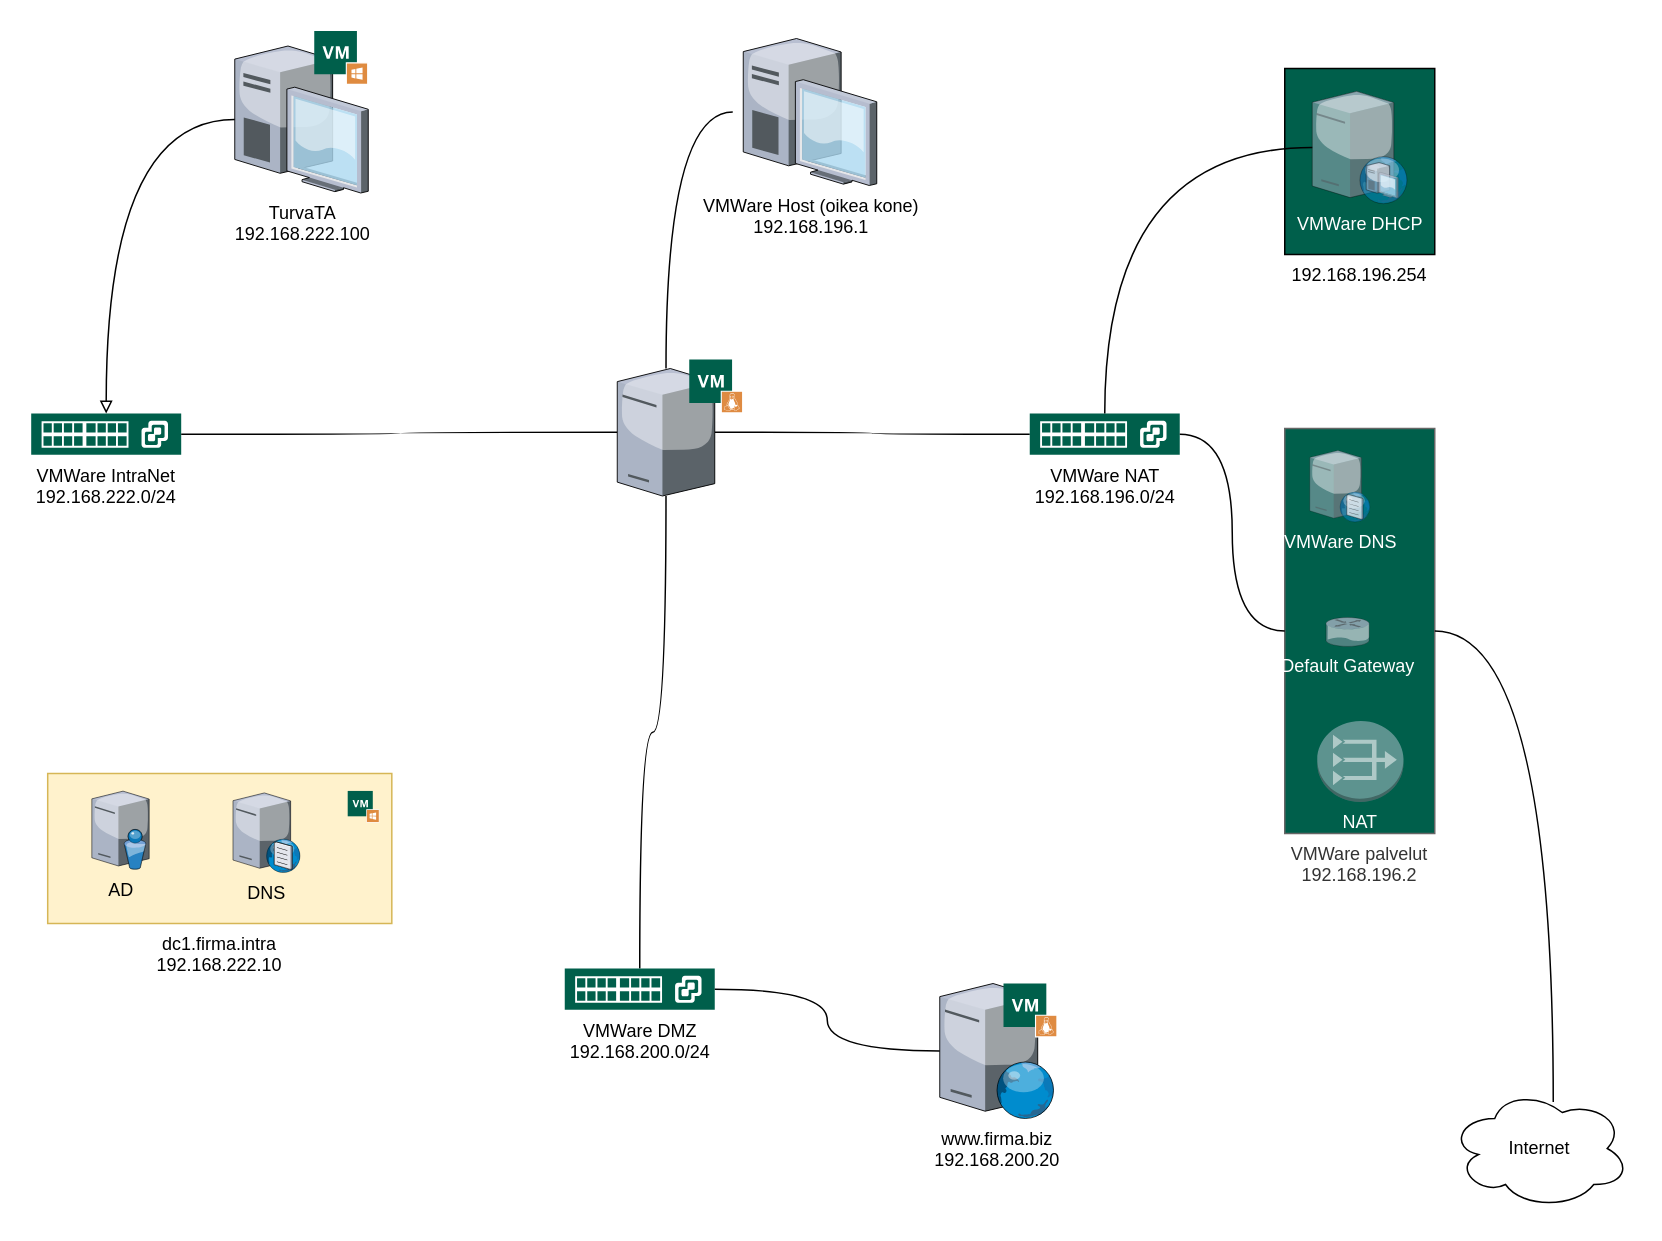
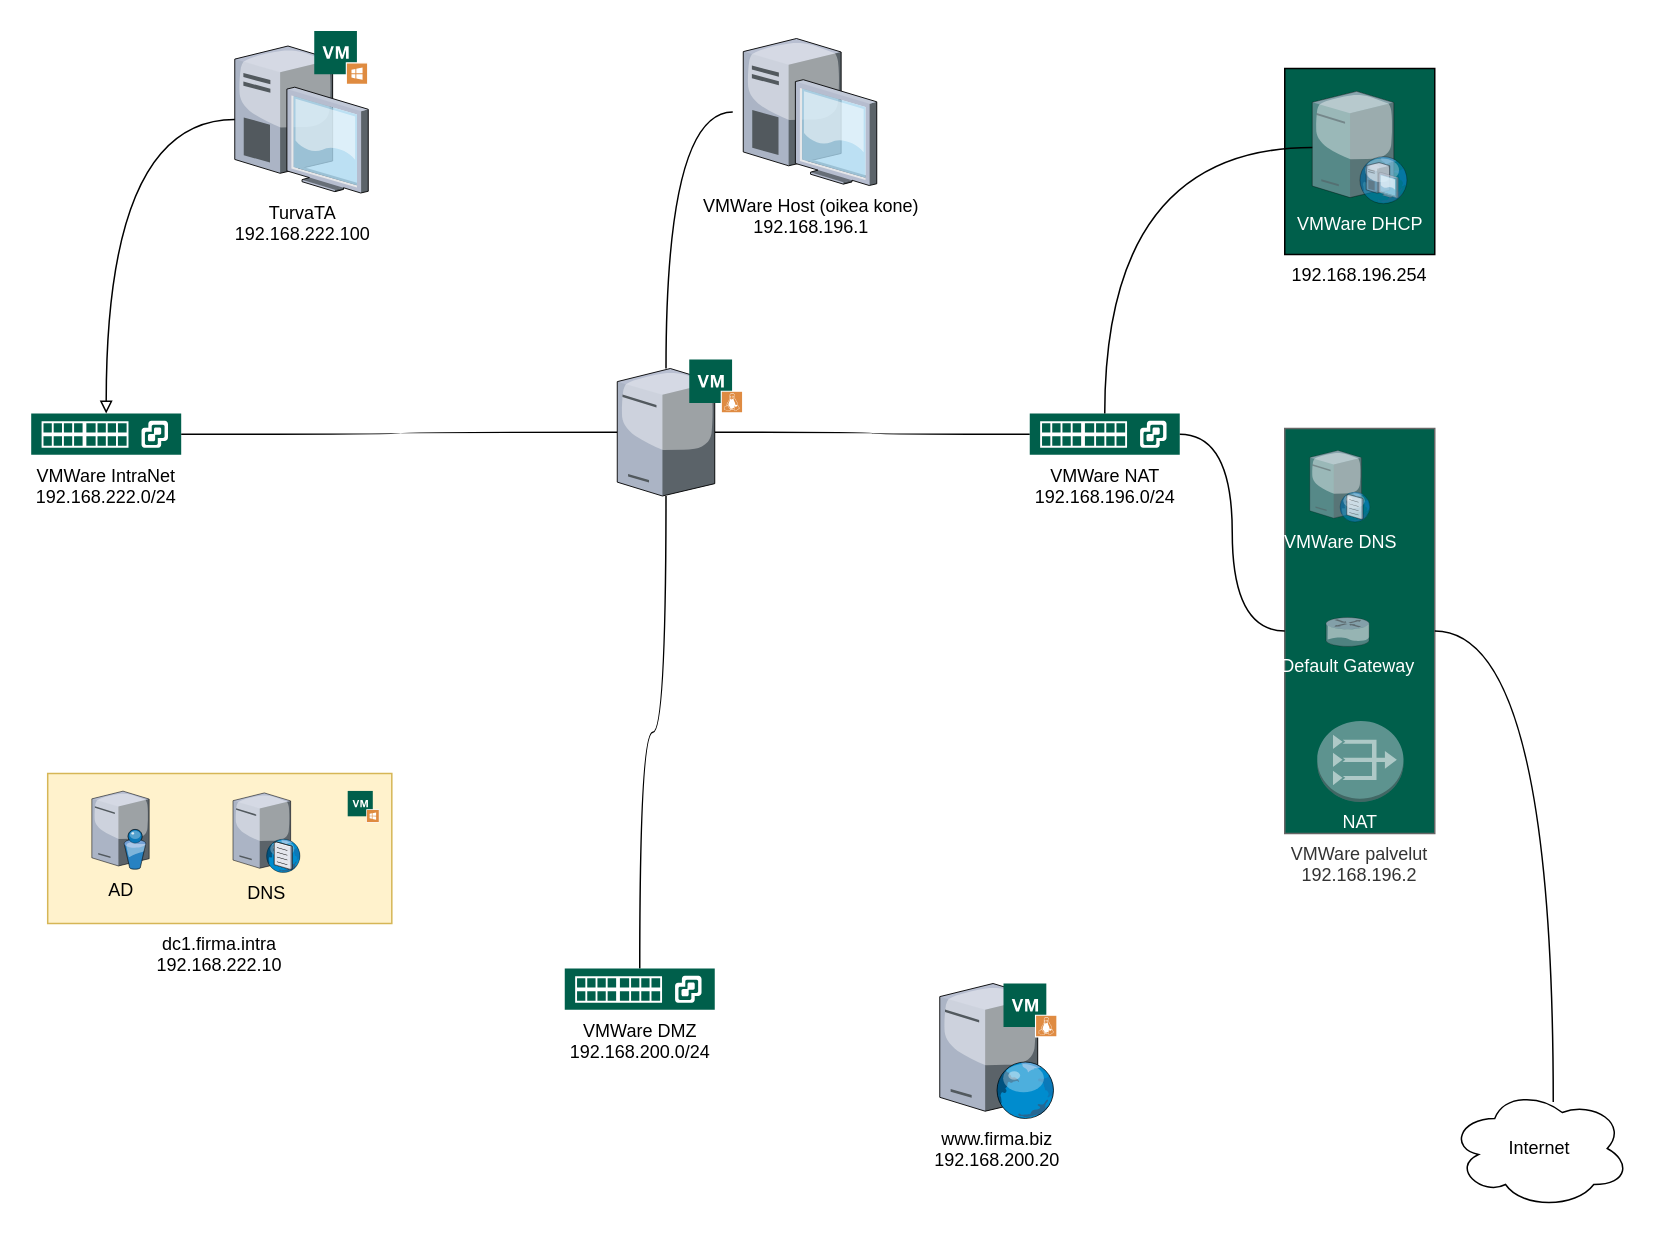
edge "VMWare DMZ 192.168.200.0/24" -- "www.firma.biz 192.168.200.20": removed
